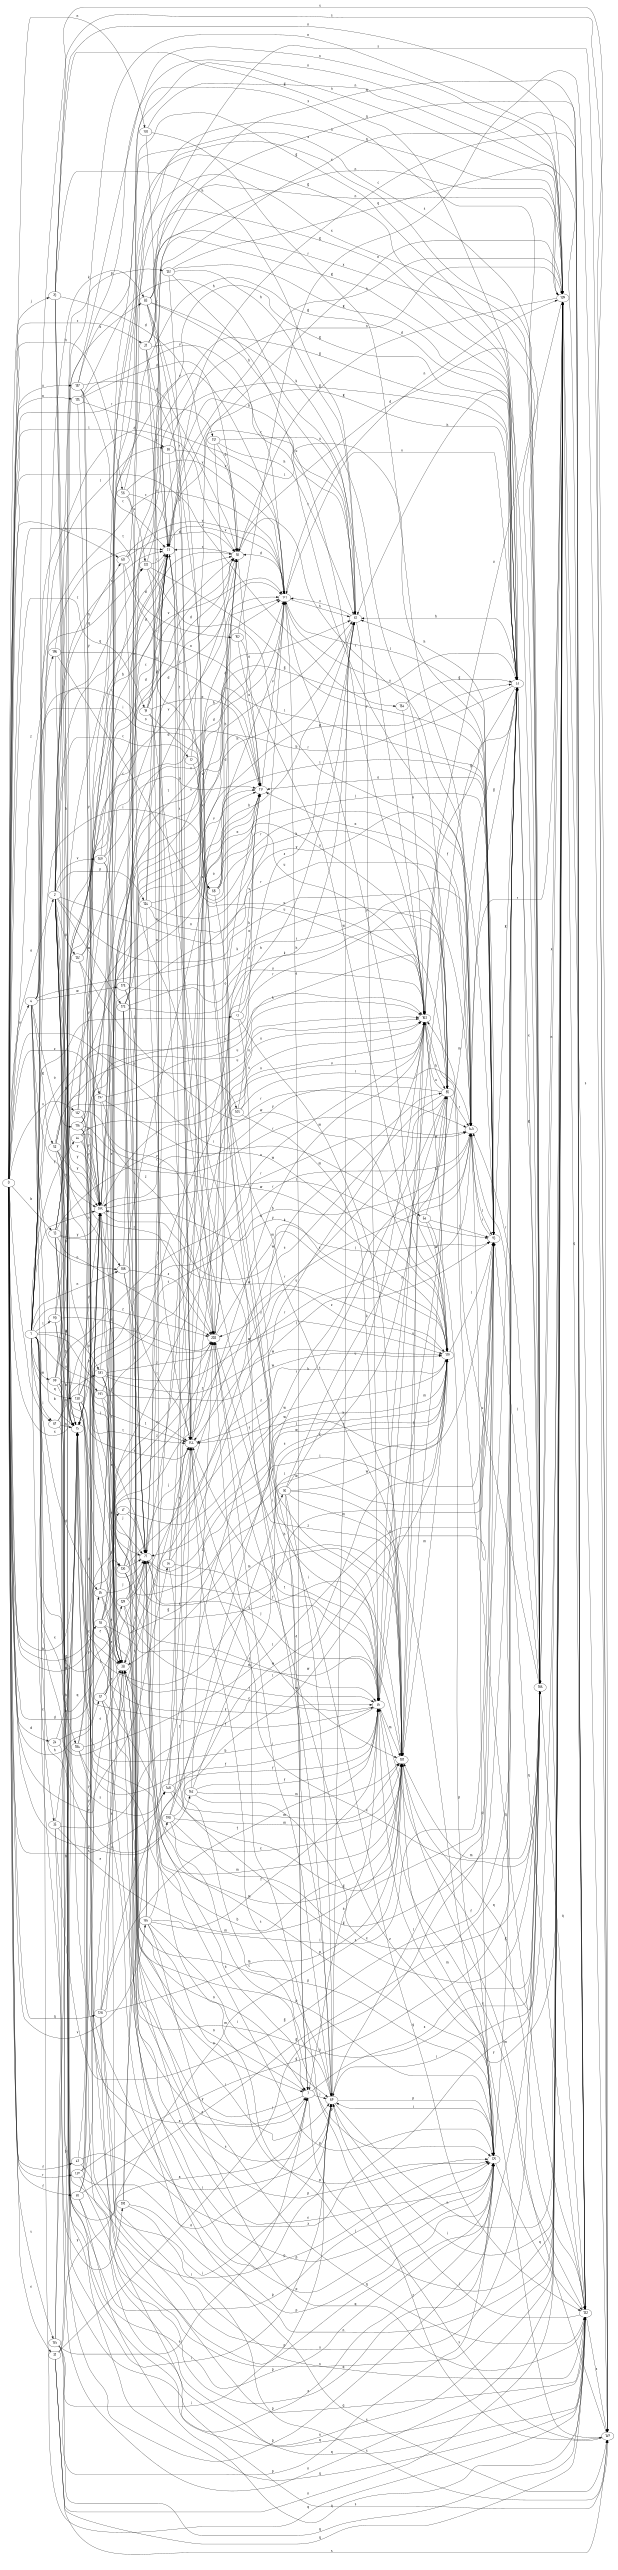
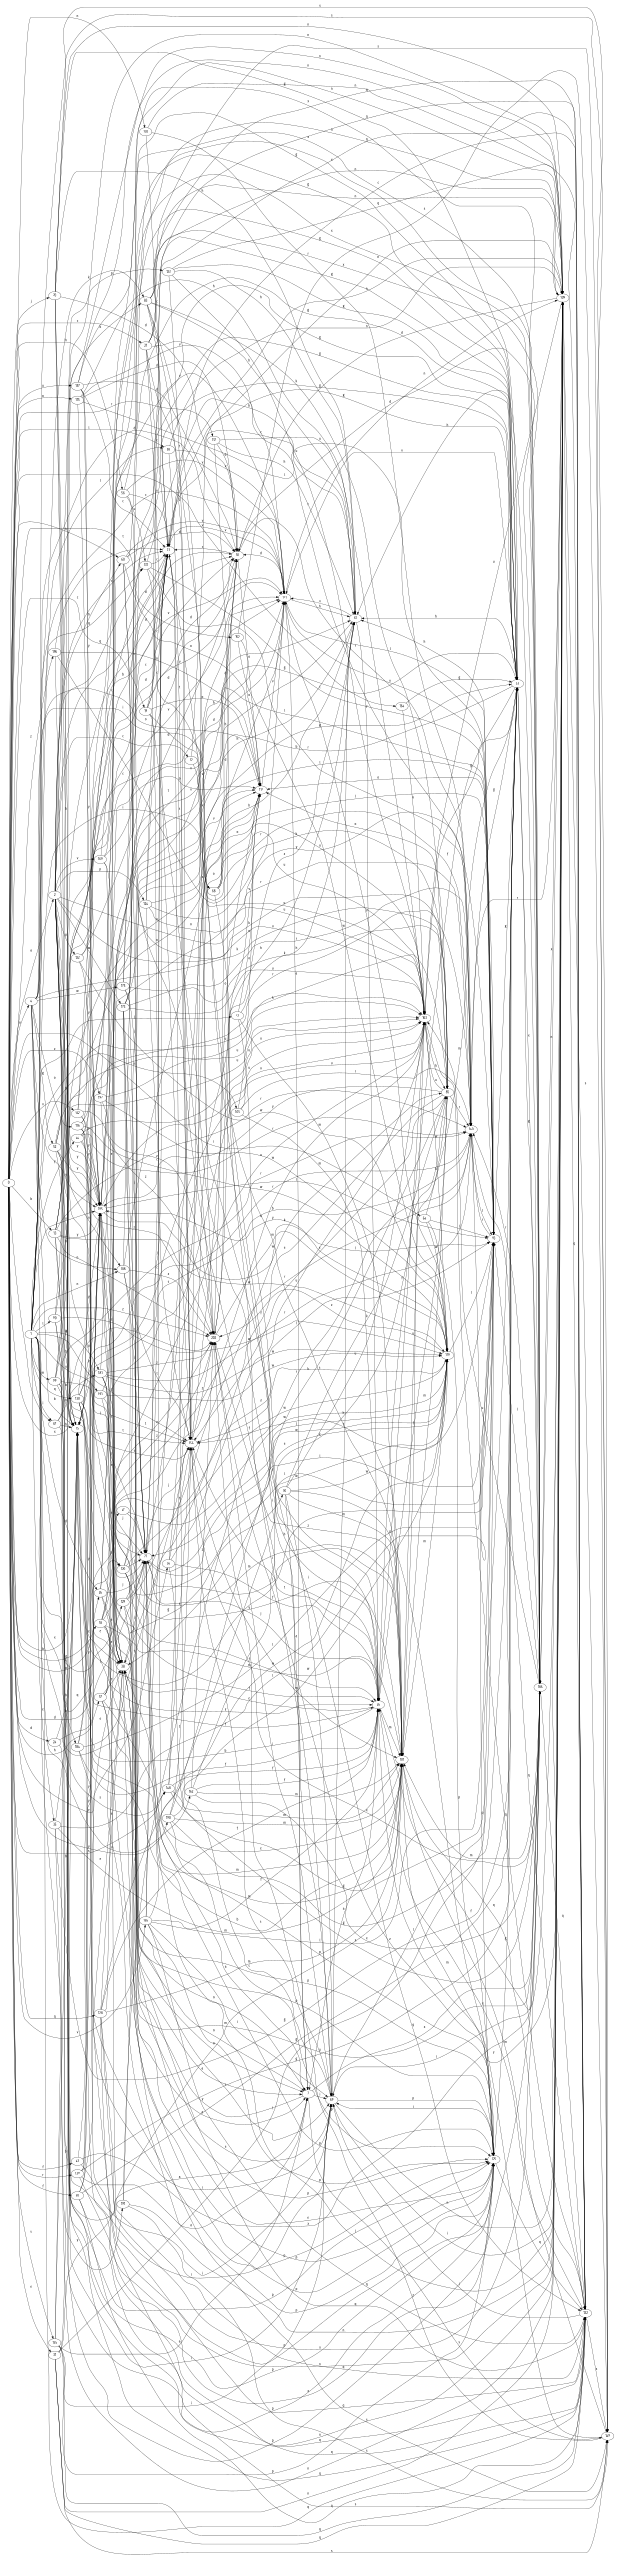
edge "116" -> "30": removed, label "d"
edge "60" -> "163": added, label "u"
edge "13" -> "7": now "195" -> "7"
